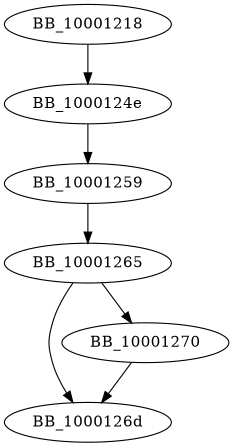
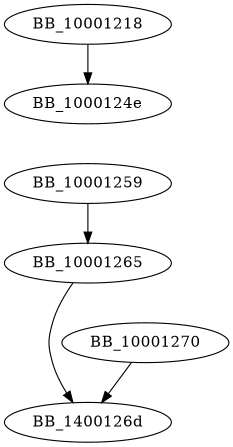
edge "BB_1000124e" -> "BB_10001259": removed
edge "BB_10001265" -> "BB_10001270": removed
node "BB_1000126d": label "BB_1000126d" -> "BB_1400126d"
